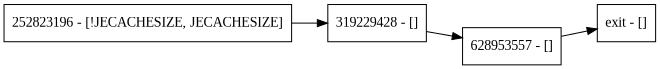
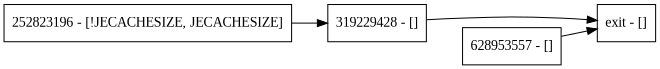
edge "319229428 - []" -> "628953557 - []": now "319229428 - []" -> "exit - []"
